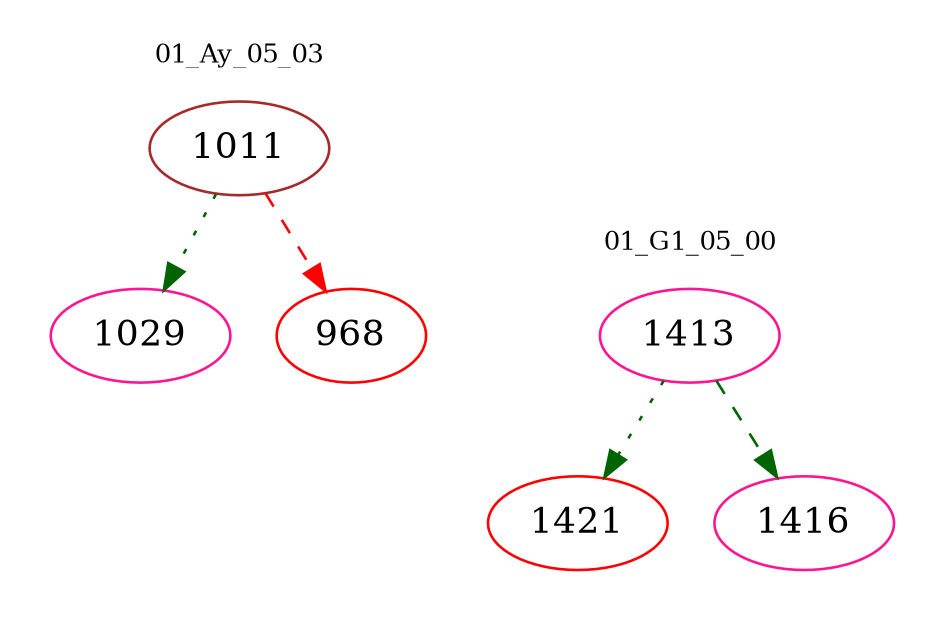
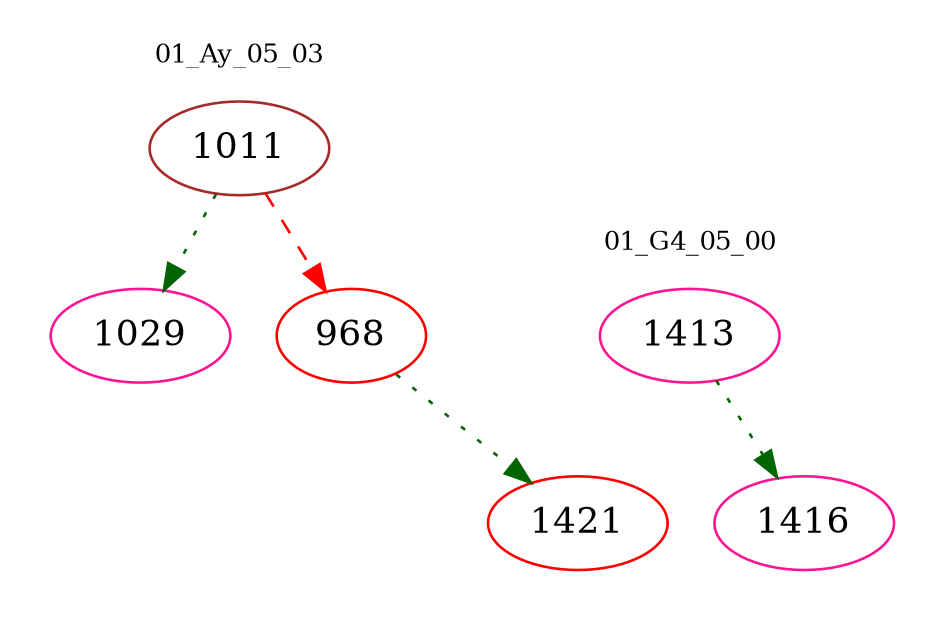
cluster "01_G1_05_00": label "01_G1_05_00" -> "01_G4_05_00"
edge "1413" -> "1421": now "968" -> "1421"
edge "1413" -> "1416": style dashed -> dotted
